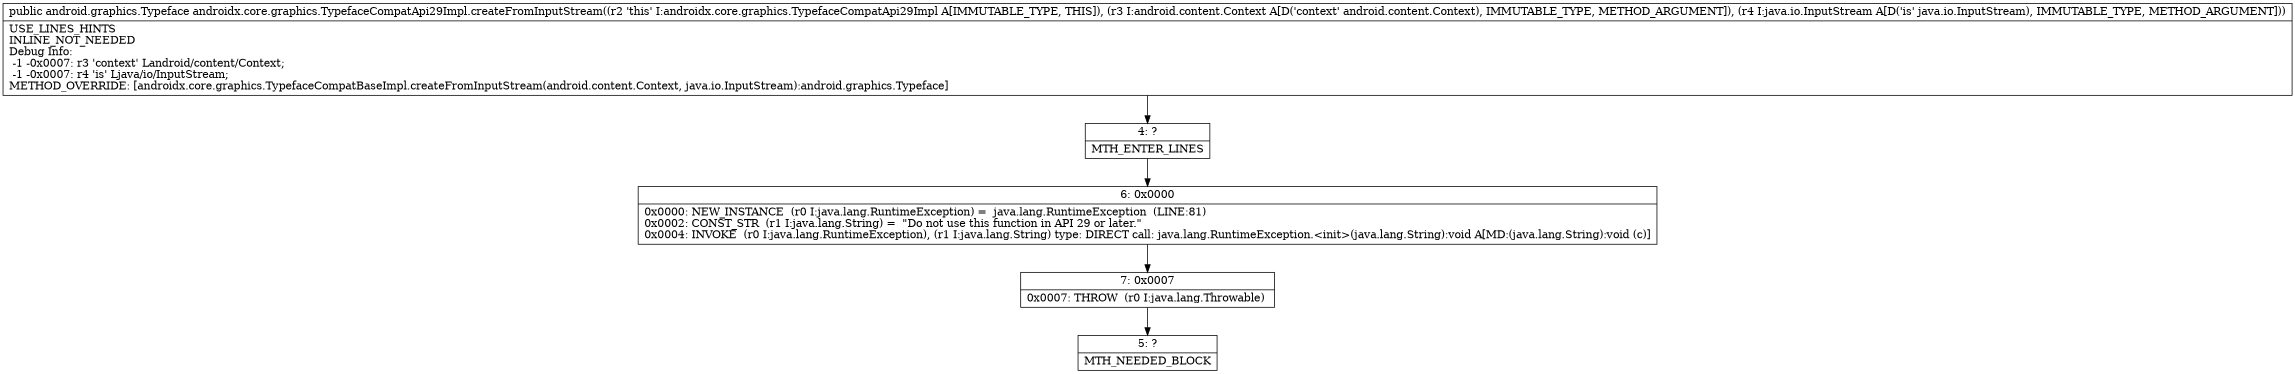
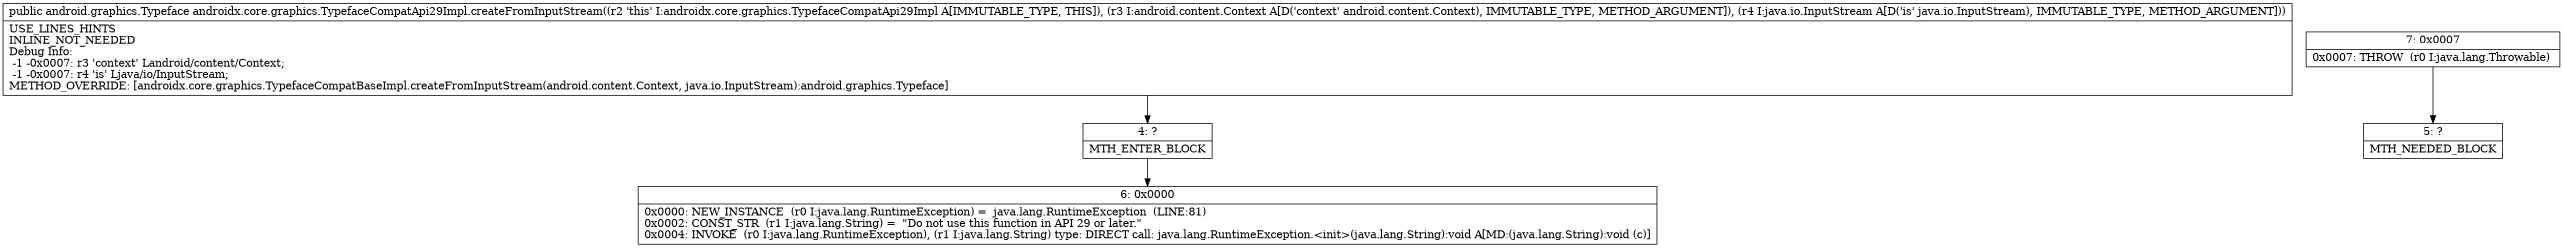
node "4: ?": text "MTH_ENTER_LINES" -> "MTH_ENTER_BLOCK"
edge "6: 0x0000" -> "7: 0x0007": removed
